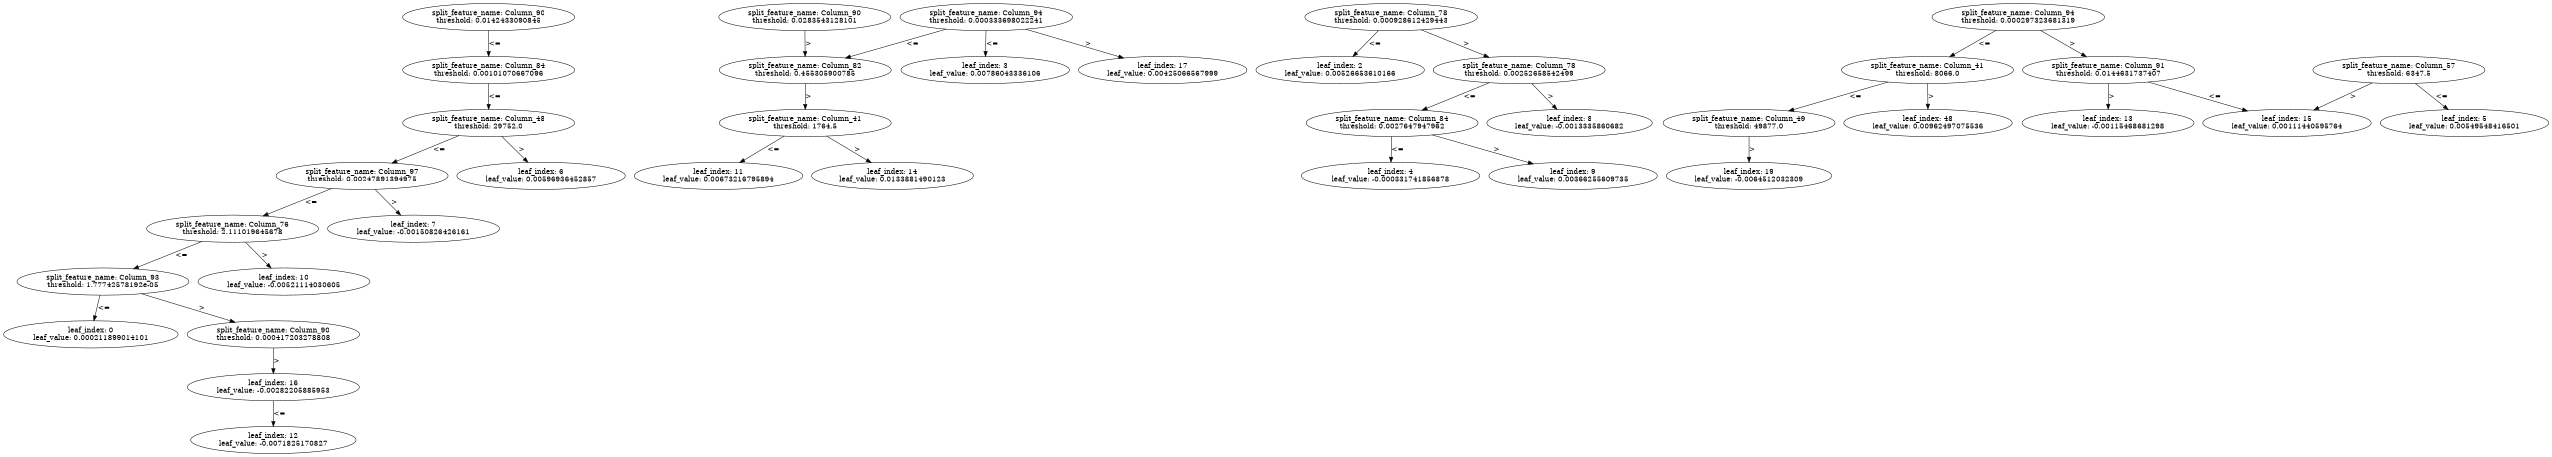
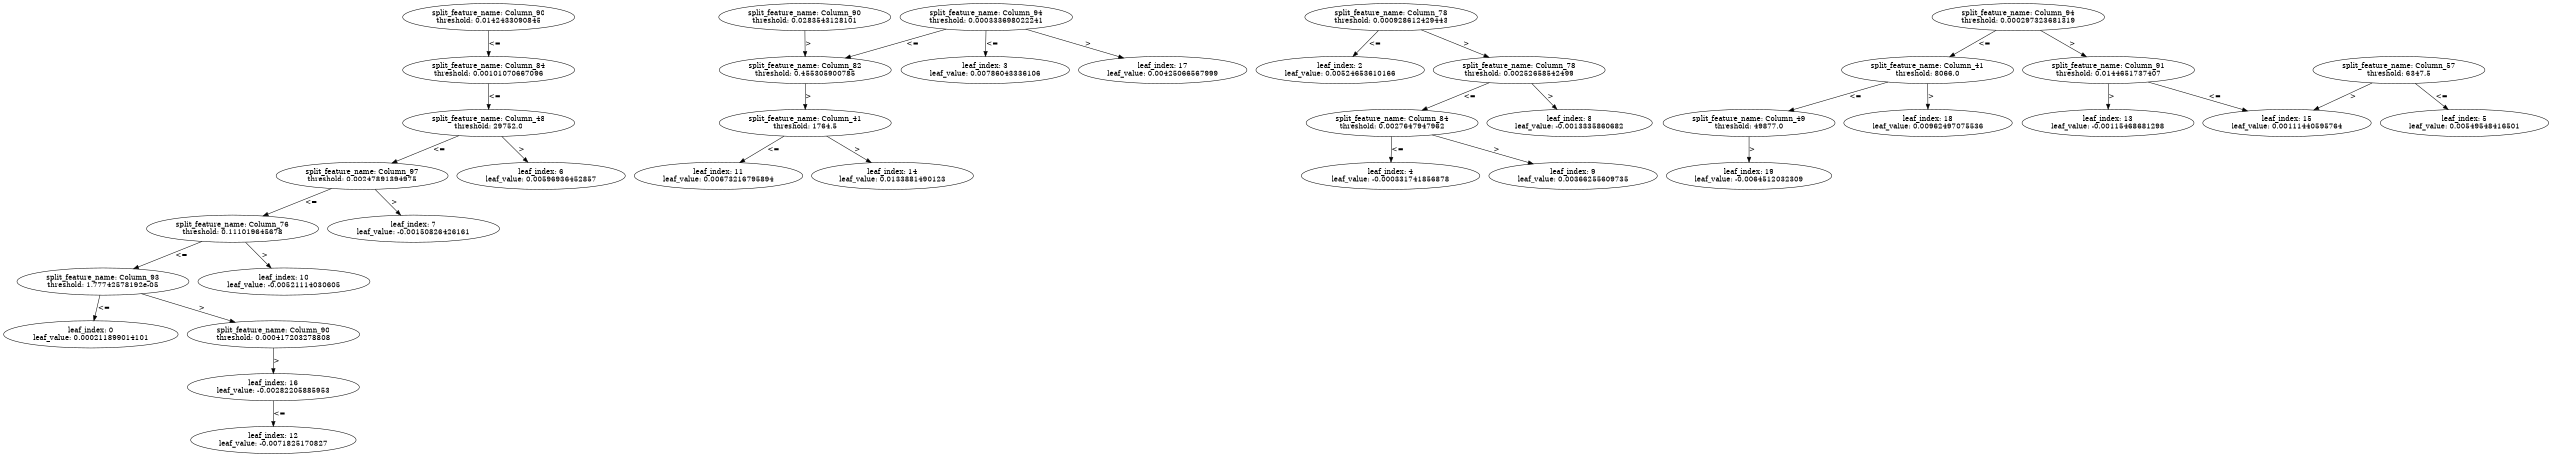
node "leaf_index: 2 leaf_value: 0.00526653610166": label "leaf_index: 2 leaf_value: 0.00526653610166" -> "leaf_index: 2 leaf_value: 0.00524653610166"
node "split_feature_name: Column_91 threshold: 0.0144631737407": label "split_feature_name: Column_91 threshold: 0.0144631737407" -> "split_feature_name: Column_91 threshold: 0.0144651737407"
node "leaf_index: 48 leaf_value: 0.00962497075536": label "leaf_index: 48 leaf_value: 0.00962497075536" -> "leaf_index: 18 leaf_value: 0.00962497075536"
node "split_feature_name: Column_76 threshold: 2.111019645678": label "split_feature_name: Column_76 threshold: 2.111019645678" -> "split_feature_name: Column_76 threshold: 0.111019645678"
